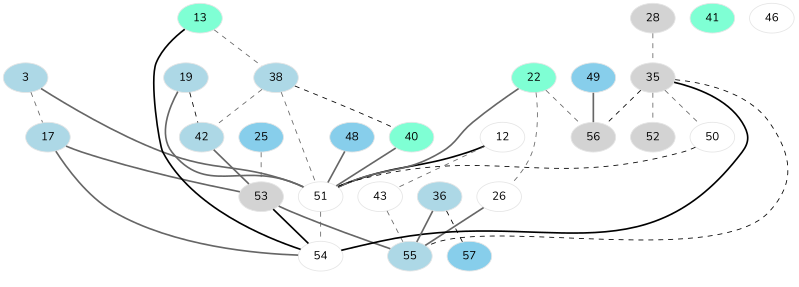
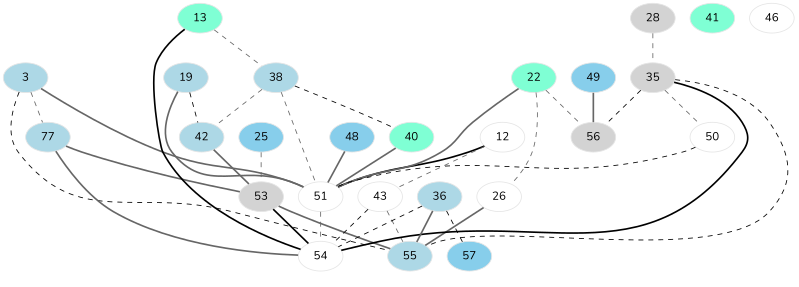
node "17": label "17" -> "77"
node "52": removed
edge "3" -- "55": added
edge "43" -- "54": added
edge "36" -- "54": added
